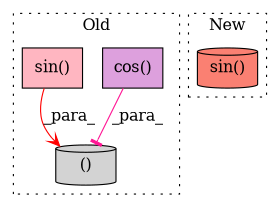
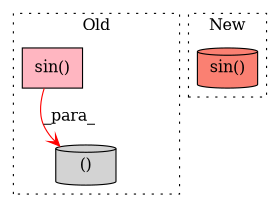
node "cos()": removed
